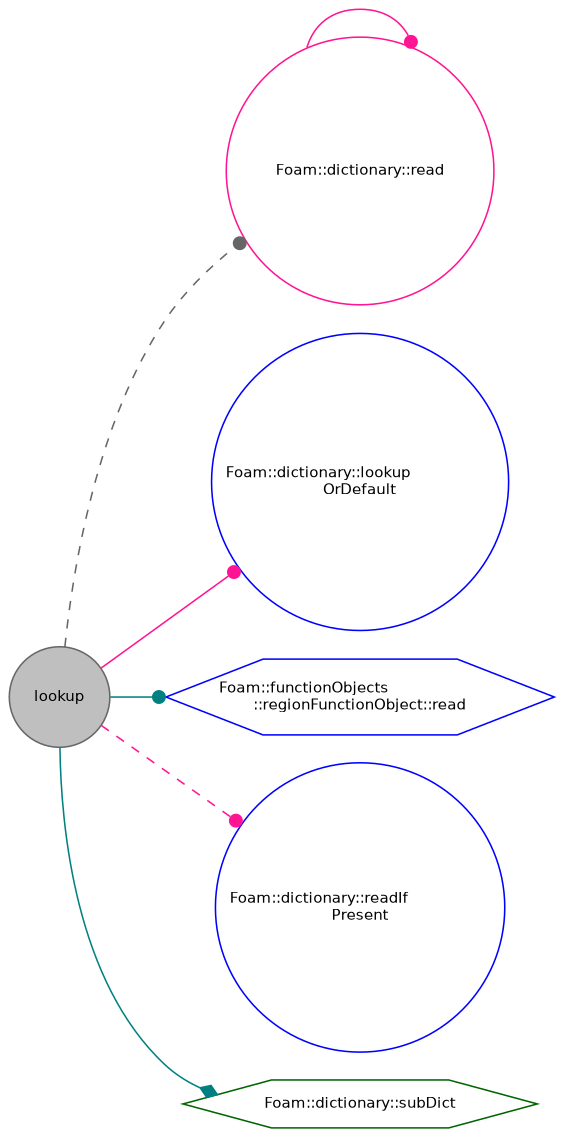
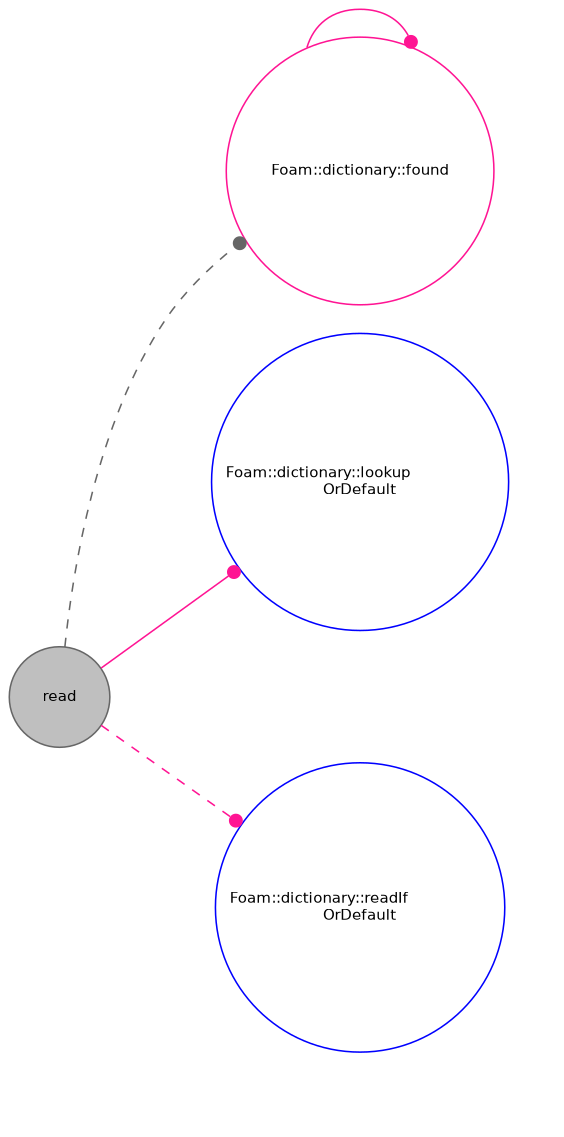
node "Foam::dictionary::read": label "Foam::dictionary::read" -> "Foam::dictionary::found"
node "lookup": label "lookup" -> "read"
node "Foam::functionObjects ::regionFunctionObject::read": removed
node "Foam::dictionary::readIf Present": label "Foam::dictionary::readIf Present" -> "Foam::dictionary::readIf OrDefault"
node "Foam::dictionary::subDict": removed
